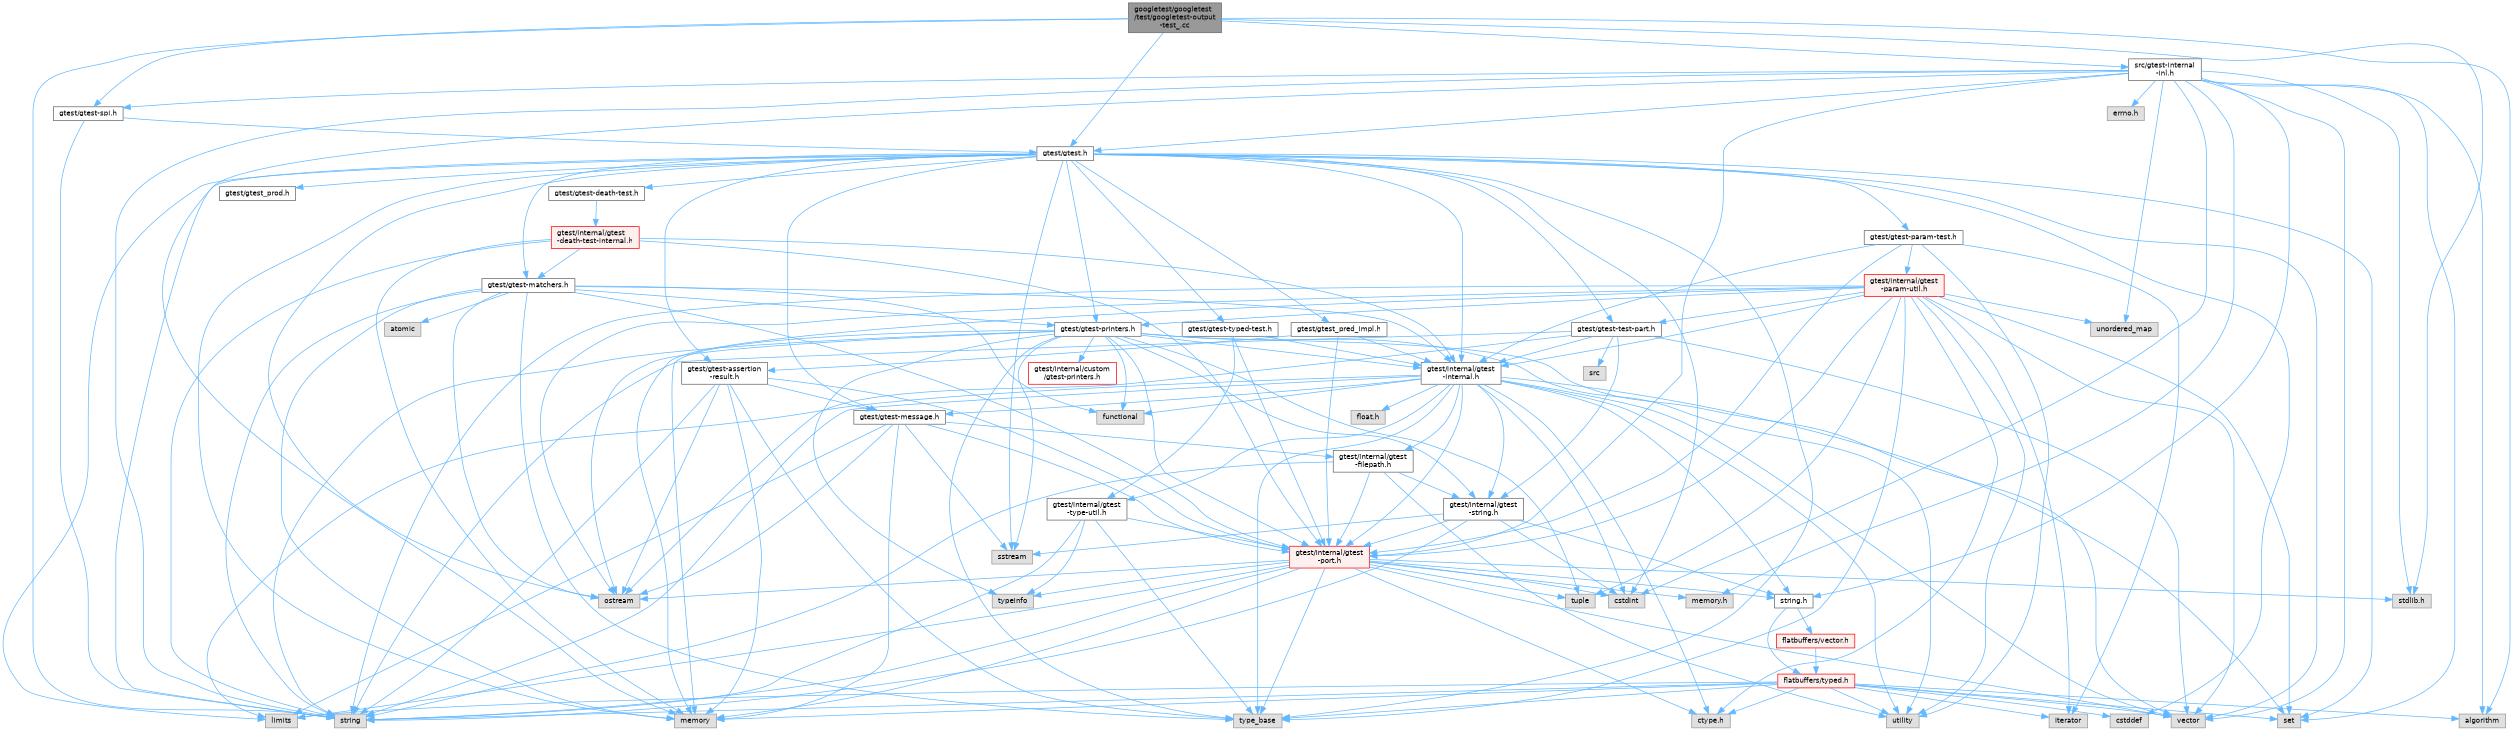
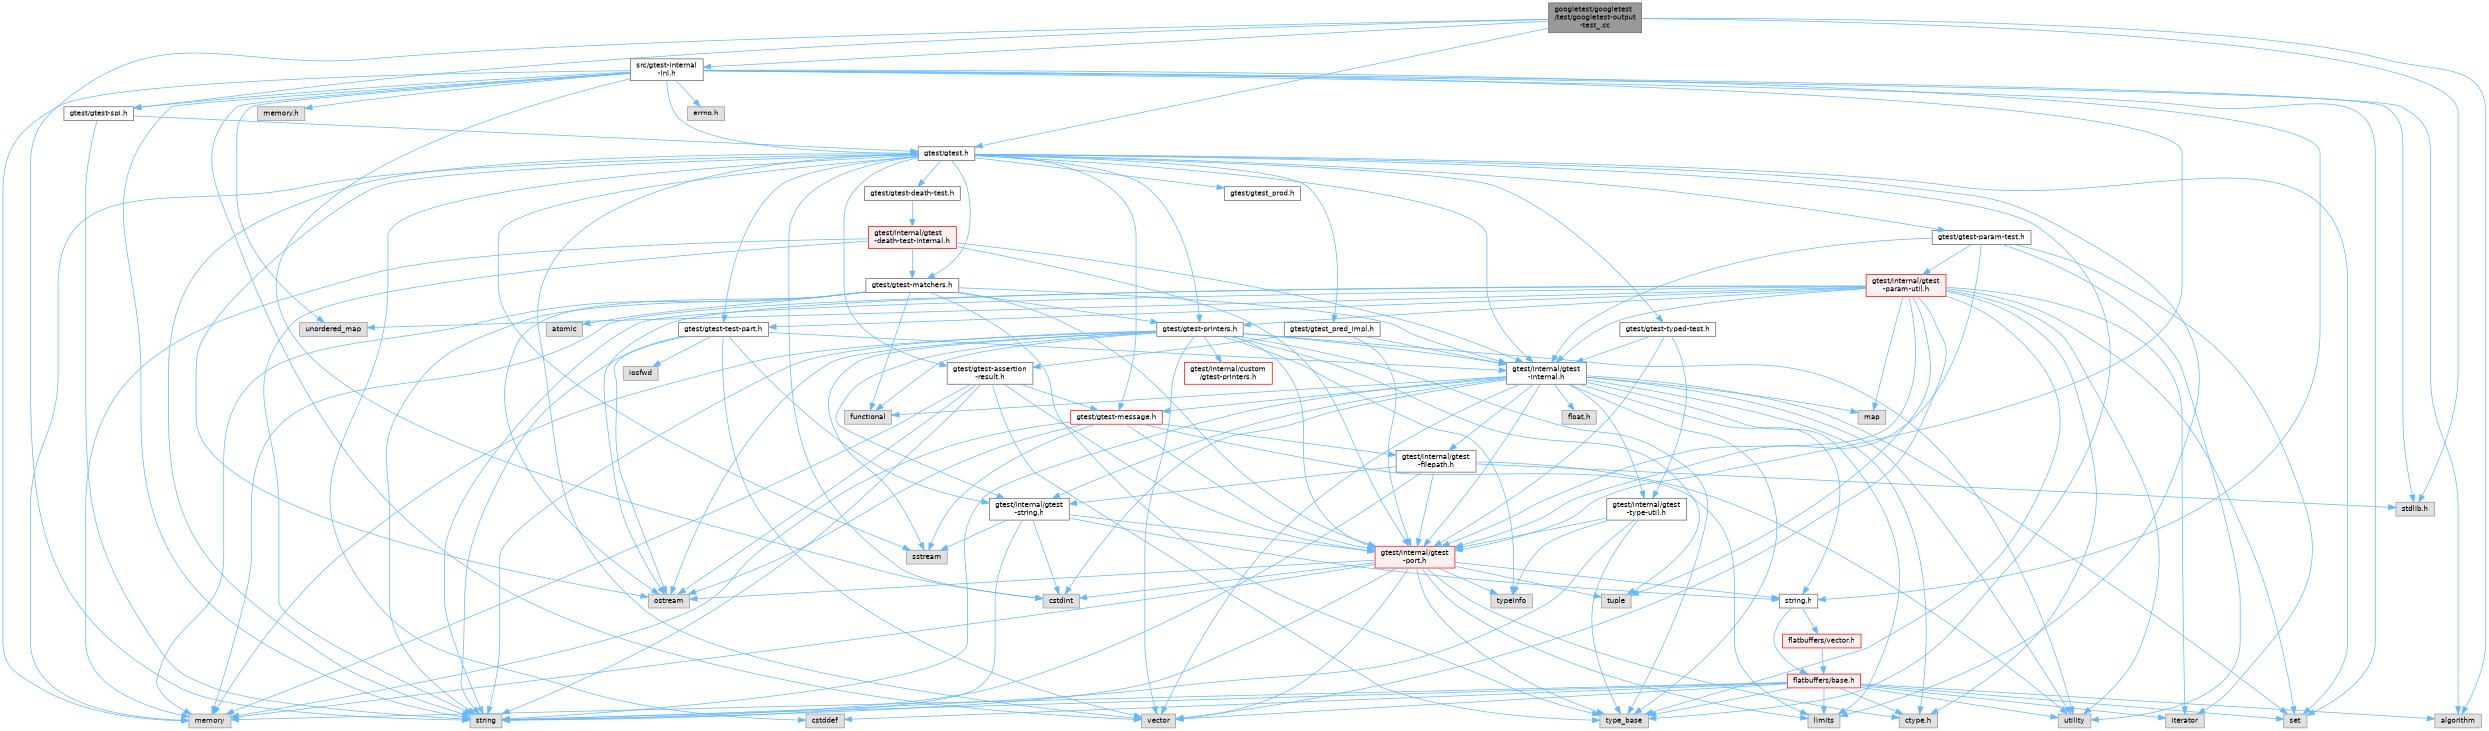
node "src": label "src" -> "iosfwd"
node "gtest/gtest-message.h": color grey40 -> red
node "map": added
edge "gtest/internal/gtest -port.h" -> "stdlib.h": now "gtest/internal/gtest -filepath.h" -> "stdlib.h"
edge "gtest/internal/gtest -port.h" -> "memory.h": removed
node "flatbuffers/typed.h": label "flatbuffers/typed.h" -> "flatbuffers/base.h"
